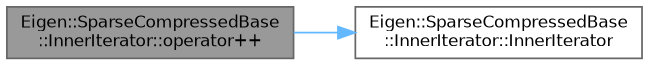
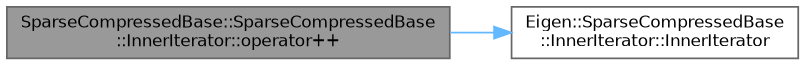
node "Eigen::SparseCompressedBase ::InnerIterator::operator++": label "Eigen::SparseCompressedBase ::InnerIterator::operator++" -> "SparseCompressedBase::SparseCompressedBase ::InnerIterator::operator++"
